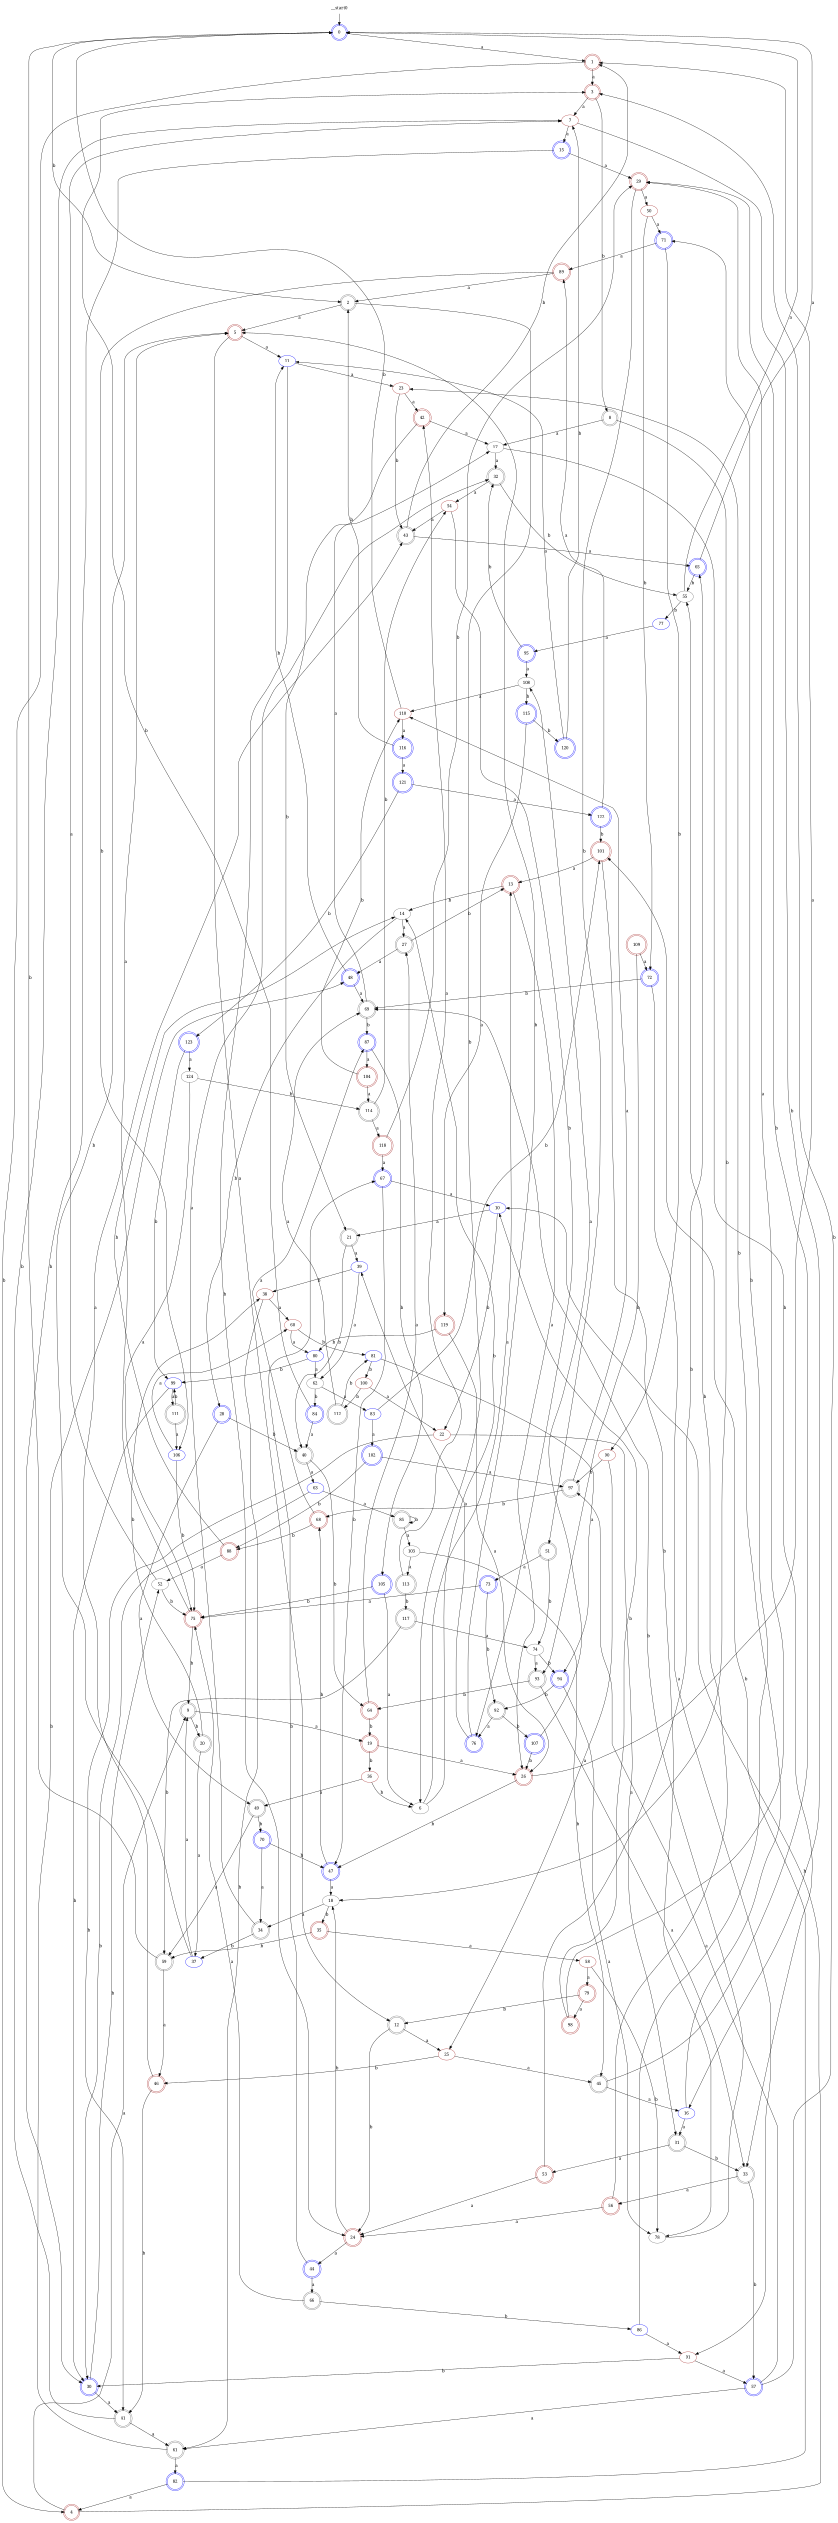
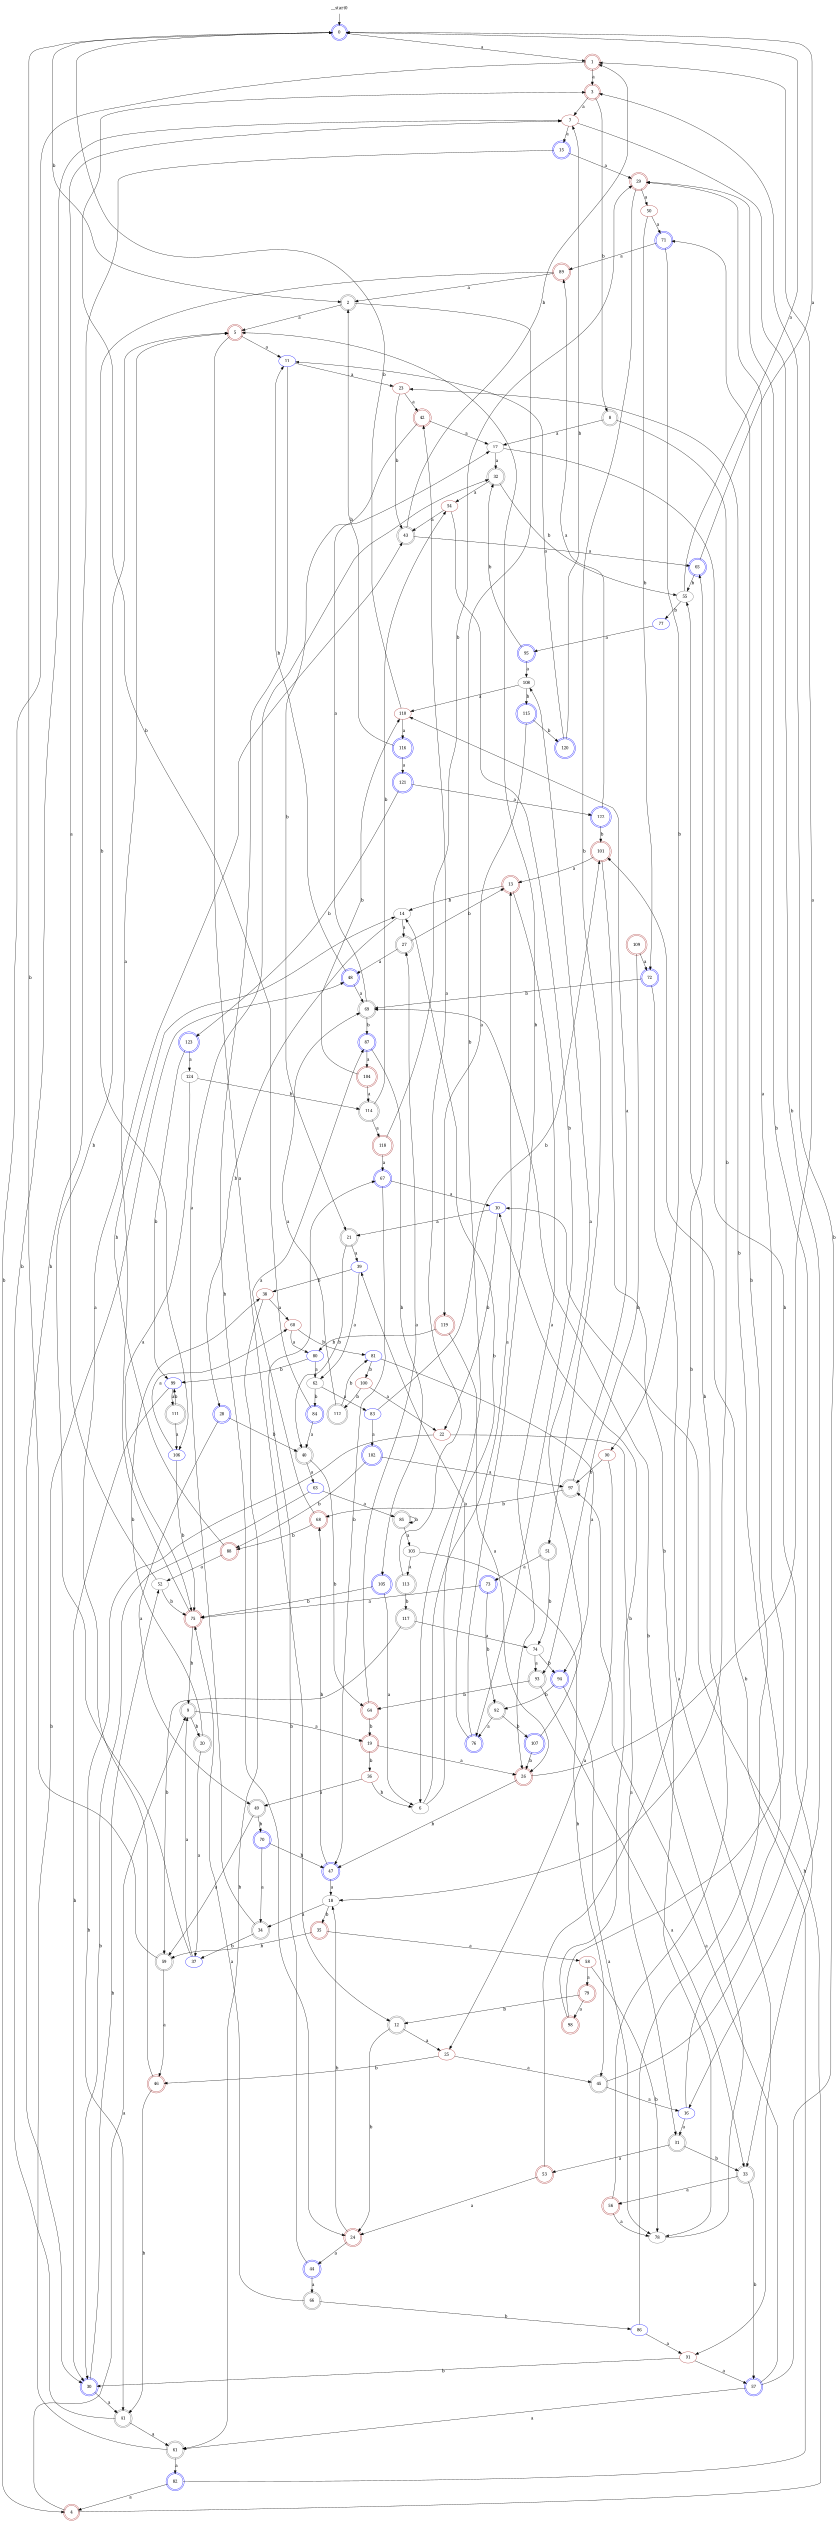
edge "56" -> "24": now "56" -> "78"
